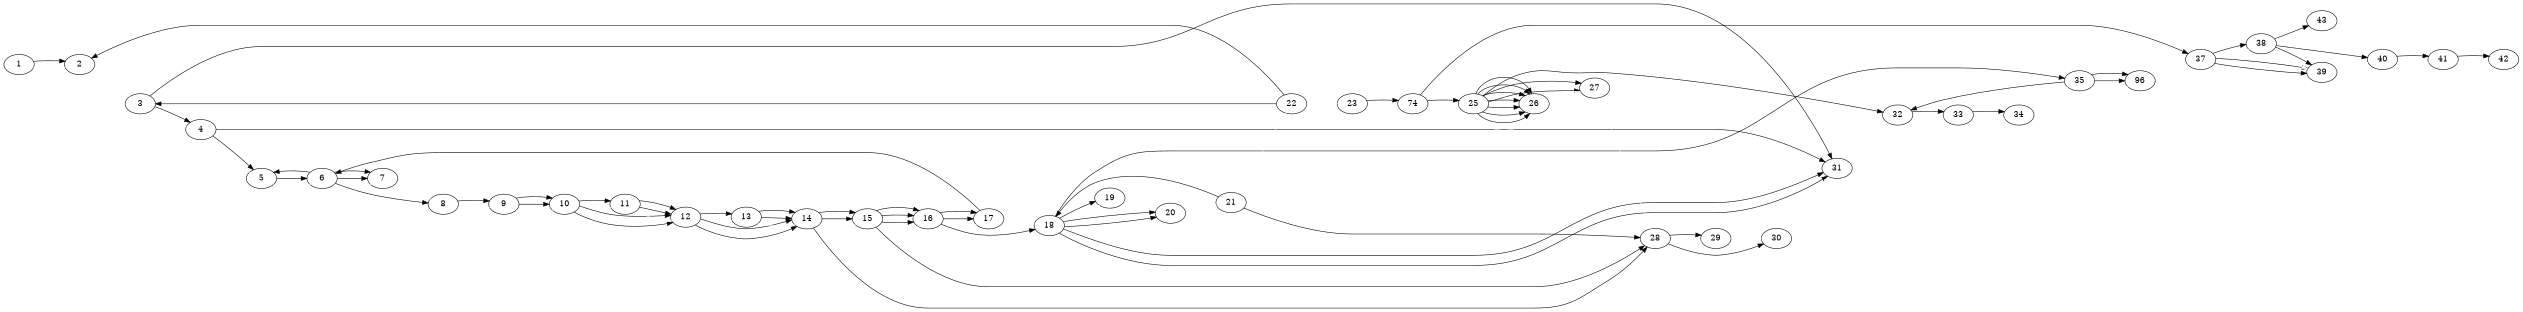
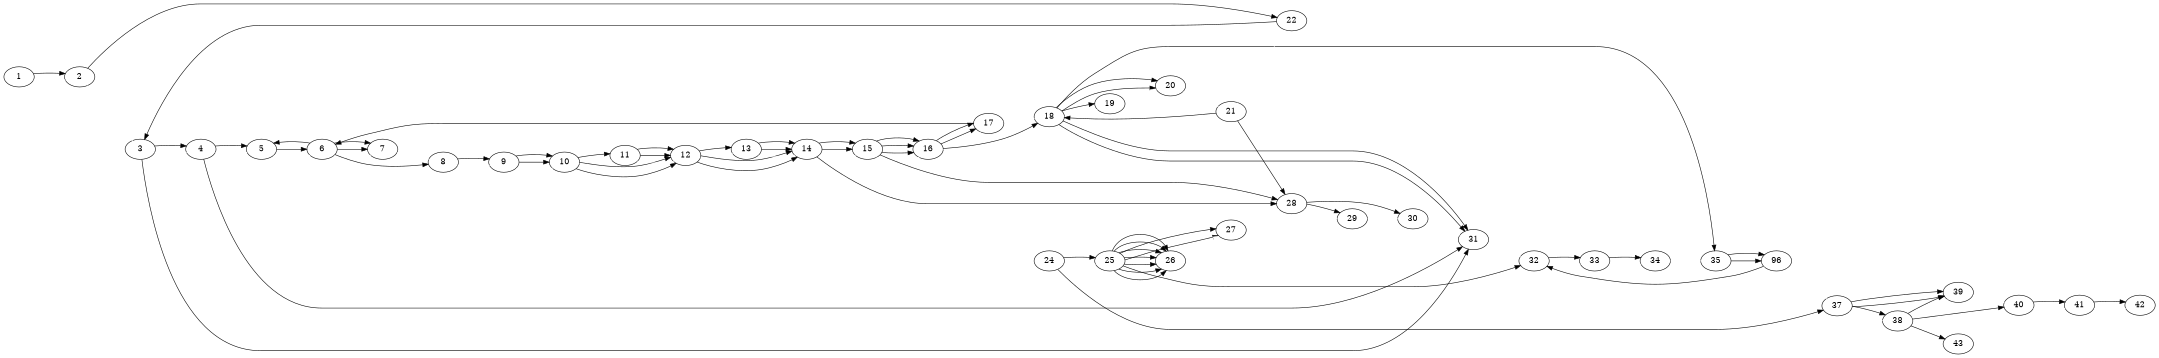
edge "22" -> "2": reversed
edge "35" -> "32": now "96" -> "32"
node "23": removed
node "74": label "74" -> "24"
